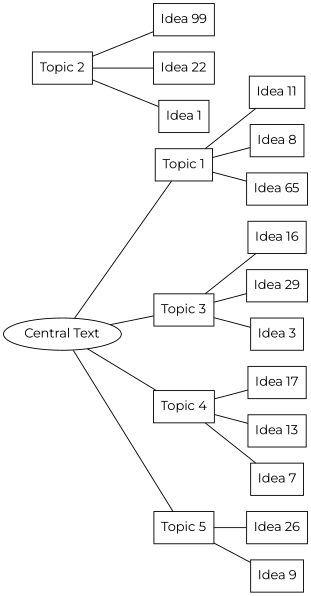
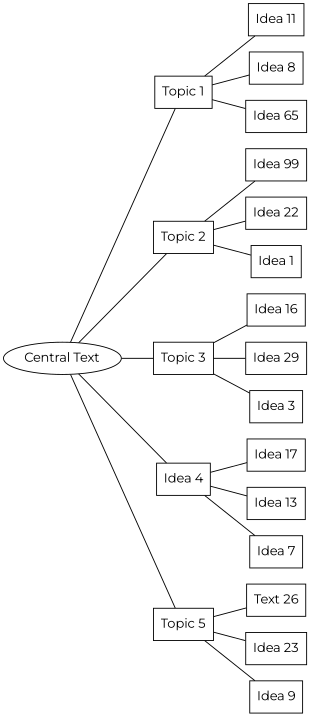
edge "Topic 2" -- "Central Text": added
node "Topic 4": label "Topic 4" -> "Idea 4"
node "Idea 26": label "Idea 26" -> "Text 26"
node "Idea 23": added
